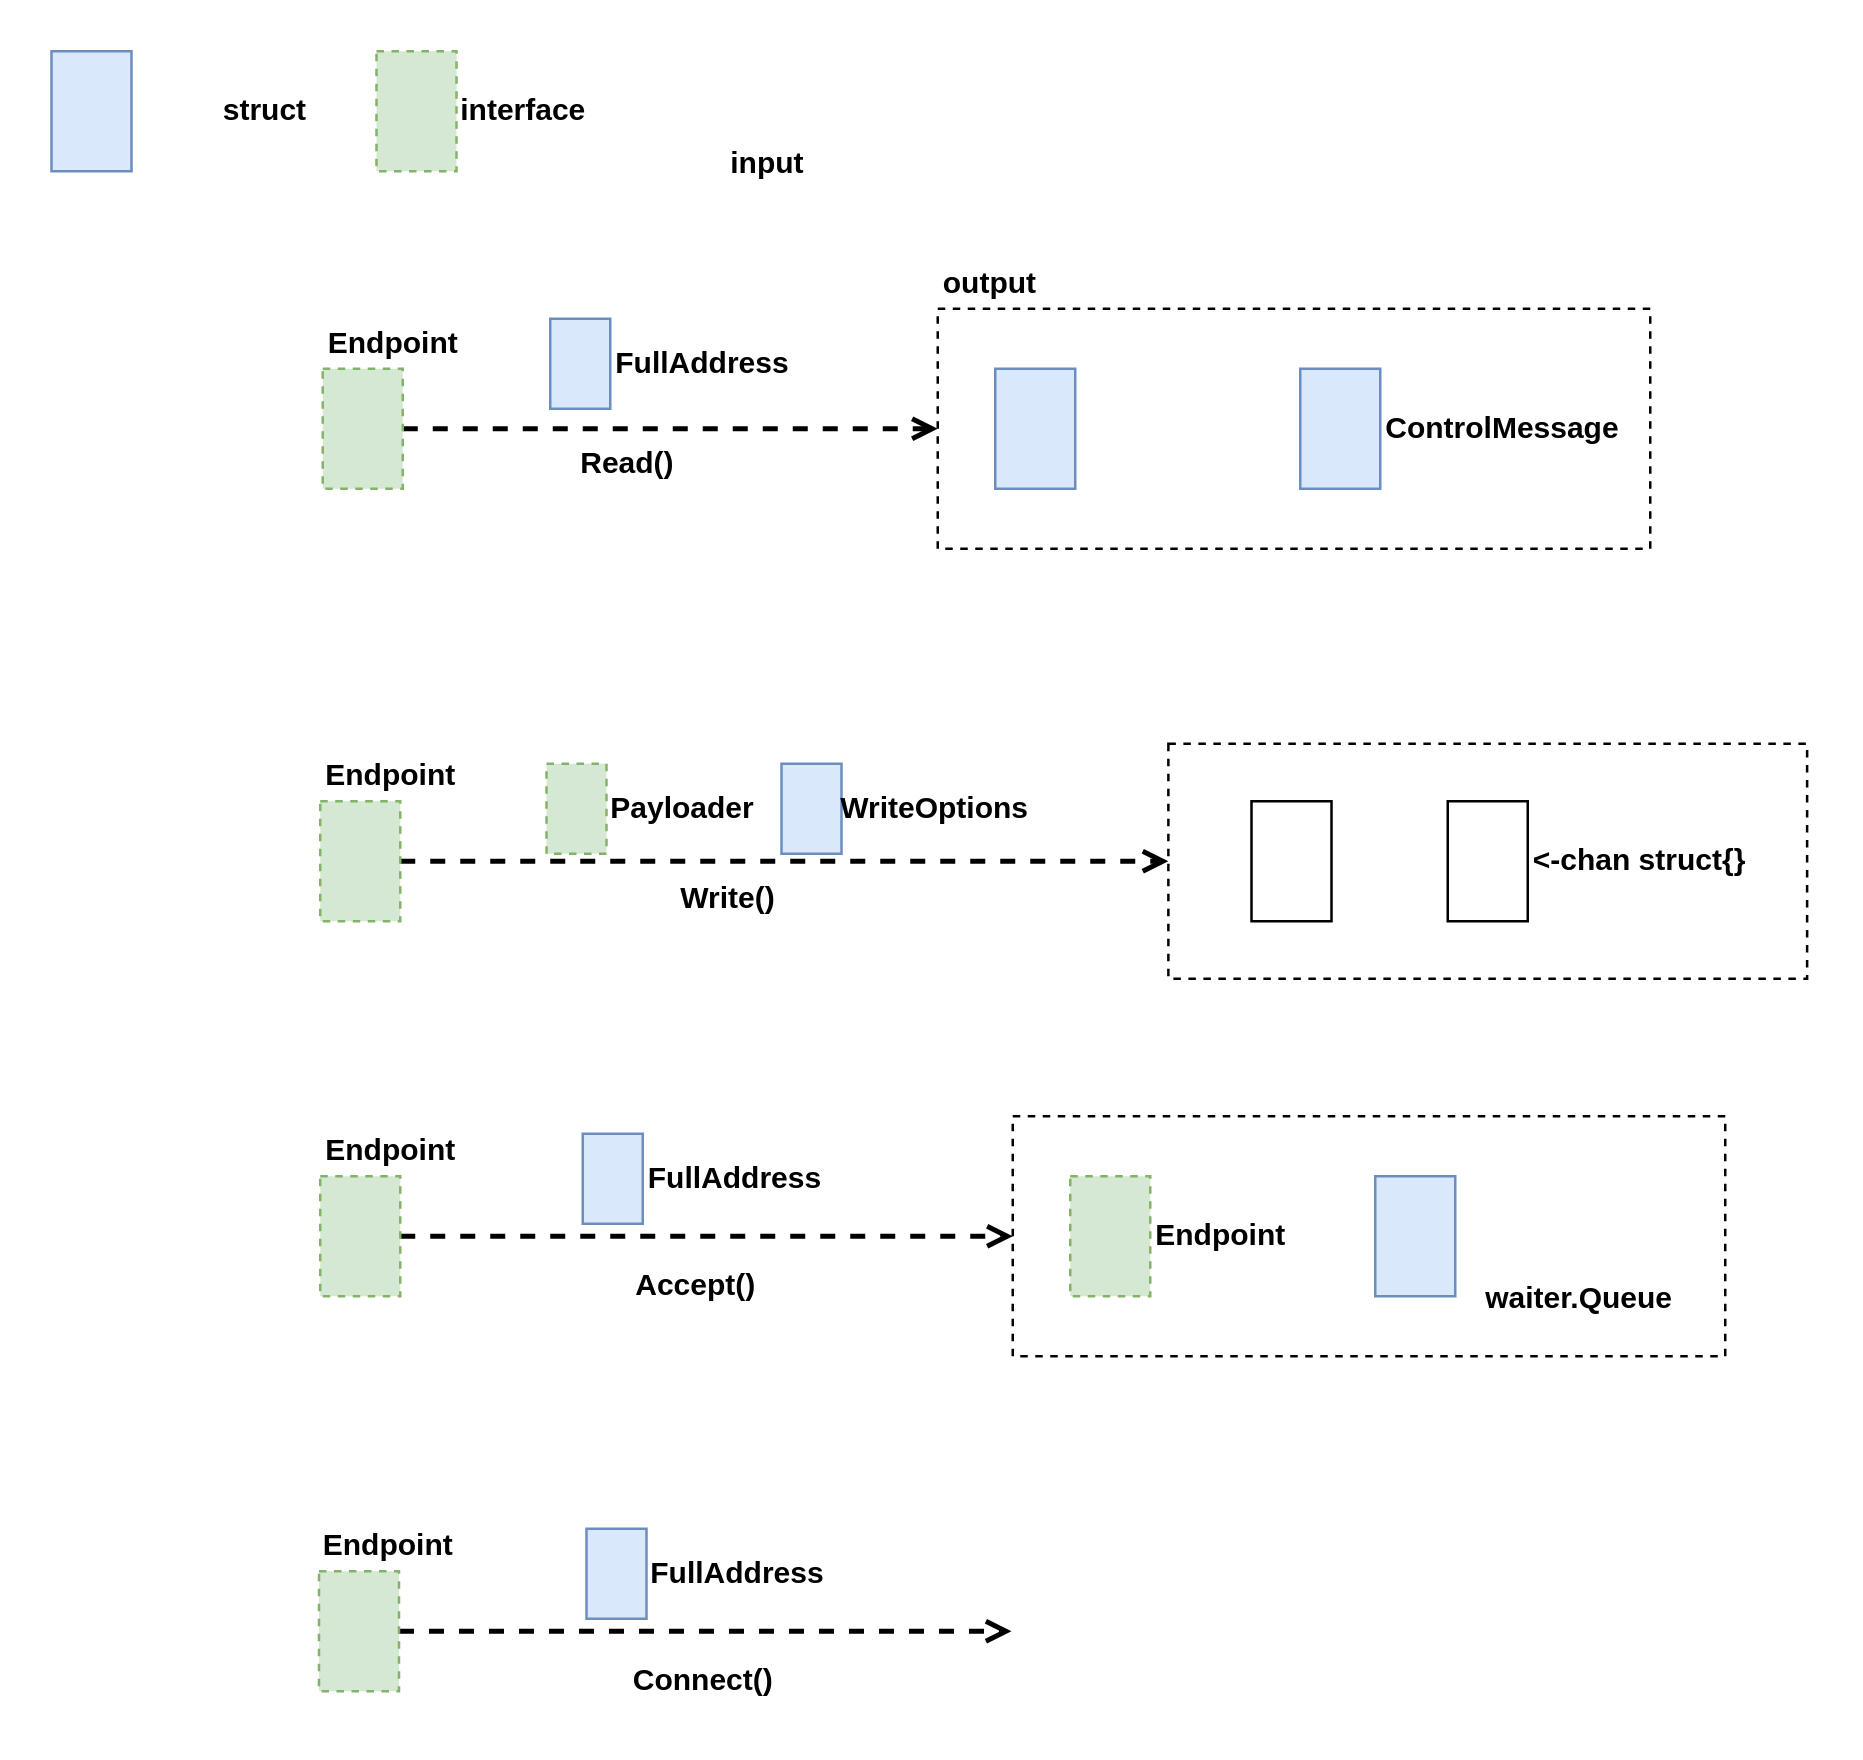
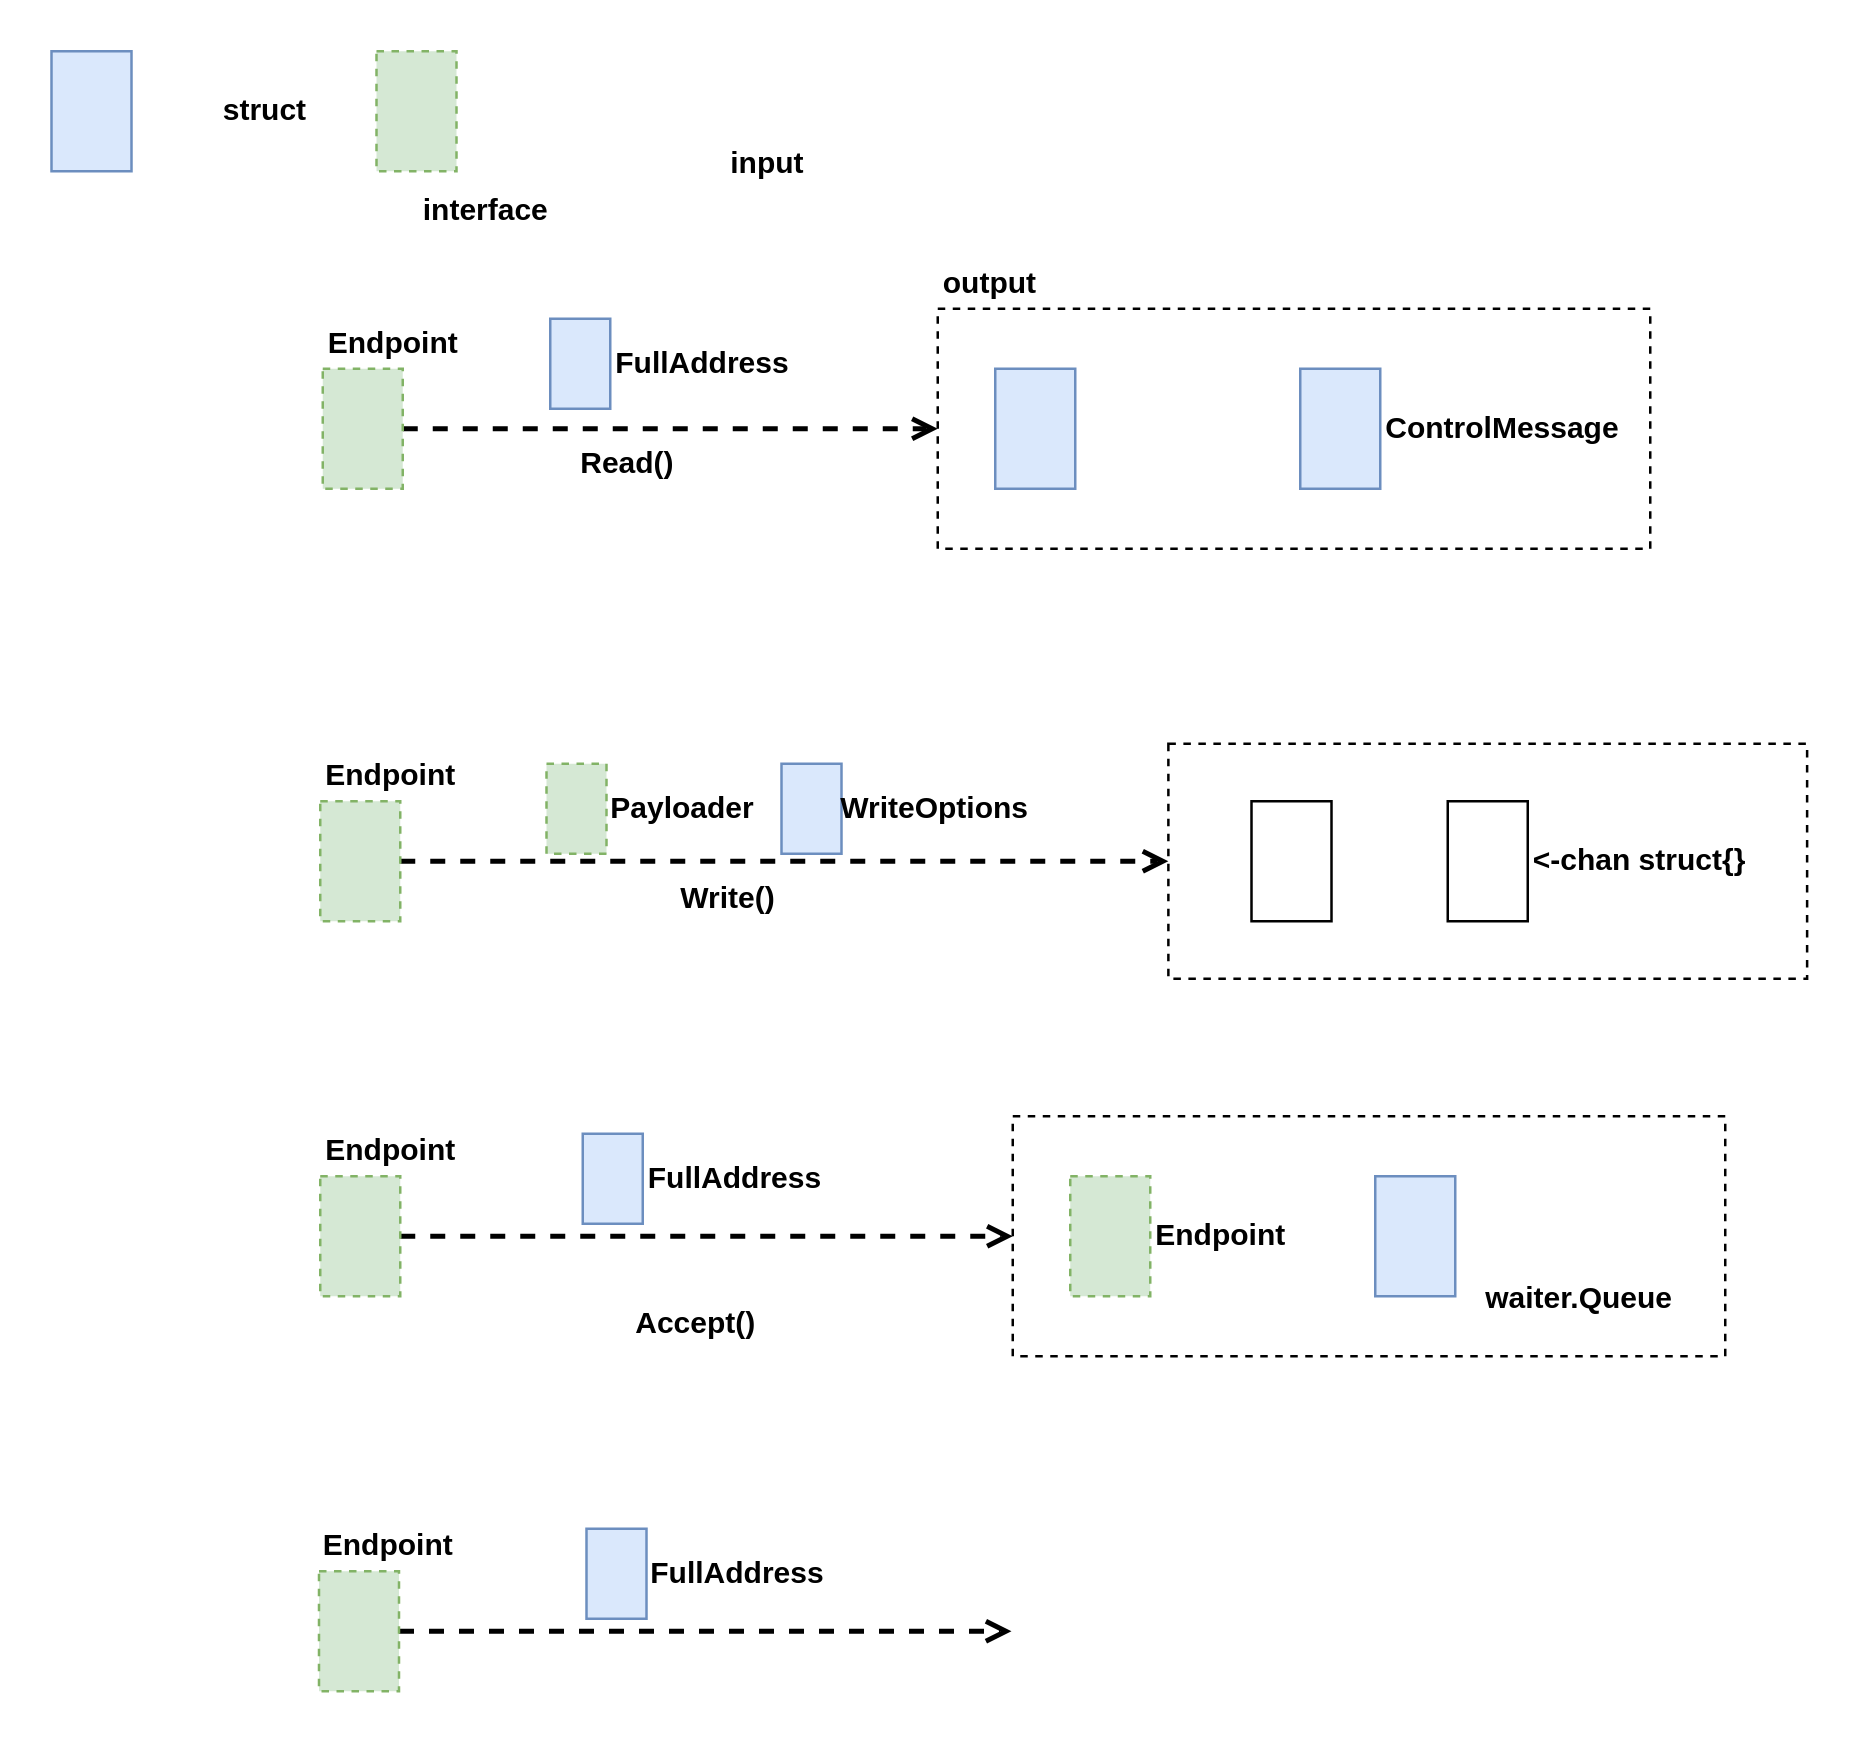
node "interface": moved (544, 111) -> (506, 211)
node "Accept()": moved (705, 1286) -> (705, 1324)
node "Connect()": removed
